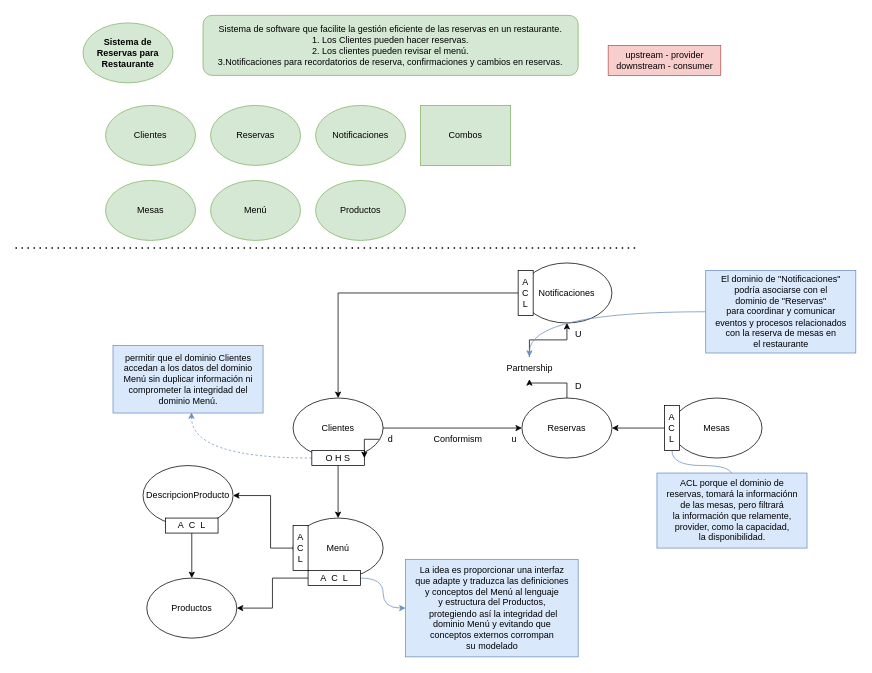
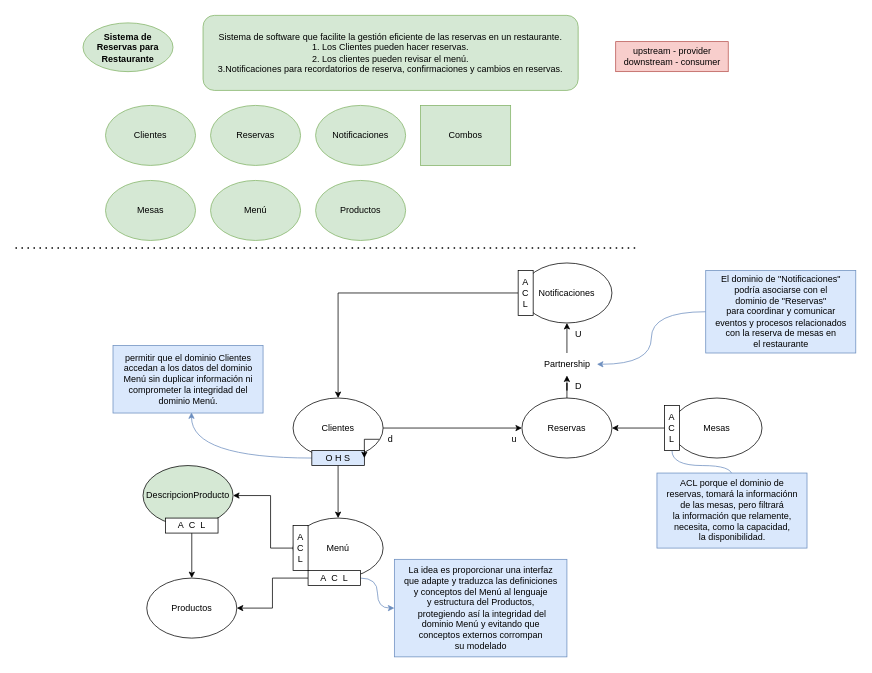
node "Sistema de software que facilite la gestión eficiente de las reservas en un restaurante. 1. Los Clientes pueden hacer reservas. 2. Los clientes pueden revisar el menú. 3.Notificaciones para recordatorios de reserva, confirmaciones y cambios en reservas.": size 375x60 -> 375x75
node "Sistema de Reservas para Restaurante": size 90x60 -> 90x49
node "upstream - provider downstream - consumer": moved (664, 60) -> (672, 57)
node "Partnership": moved (529, 368) -> (567, 364)
node "Conformism": removed
edge "O H S" -> "permitir que el dominio Clientes accedan a los datos del dominio Menú sin duplicar información ni comprometer la integridad del dominio Menú.": style dashed -> solid
node "O H S": fillcolor #ffffff -> #dae8fc
node "DescripcionProducto": fillcolor #ffffff -> #d5e8d4
node "ACL porque el dominio de reservas, tomará la informaciónn de las mesas, pero filtrará la información que relamente, provider, como la capacidad, la disponibilidad.": label "ACL porque el dominio de reservas, tomará la informaciónn de las mesas, pero filtrará la información que relamente, provider, como la capacidad, la disponibilidad." -> "ACL porque el dominio de reservas, tomará la informaciónn de las mesas, pero filtrará la información que relamente, necesita, como la capacidad, la disponibilidad."
node "La idea es proporcionar una interfaz que adapte y traduzca las definiciones y conceptos del Menú al lenguaje y estructura del Productos, protegiendo así la integridad del dominio Menú y evitando que conceptos externos corrompan su modelado": moved (492, 608) -> (480, 608)
